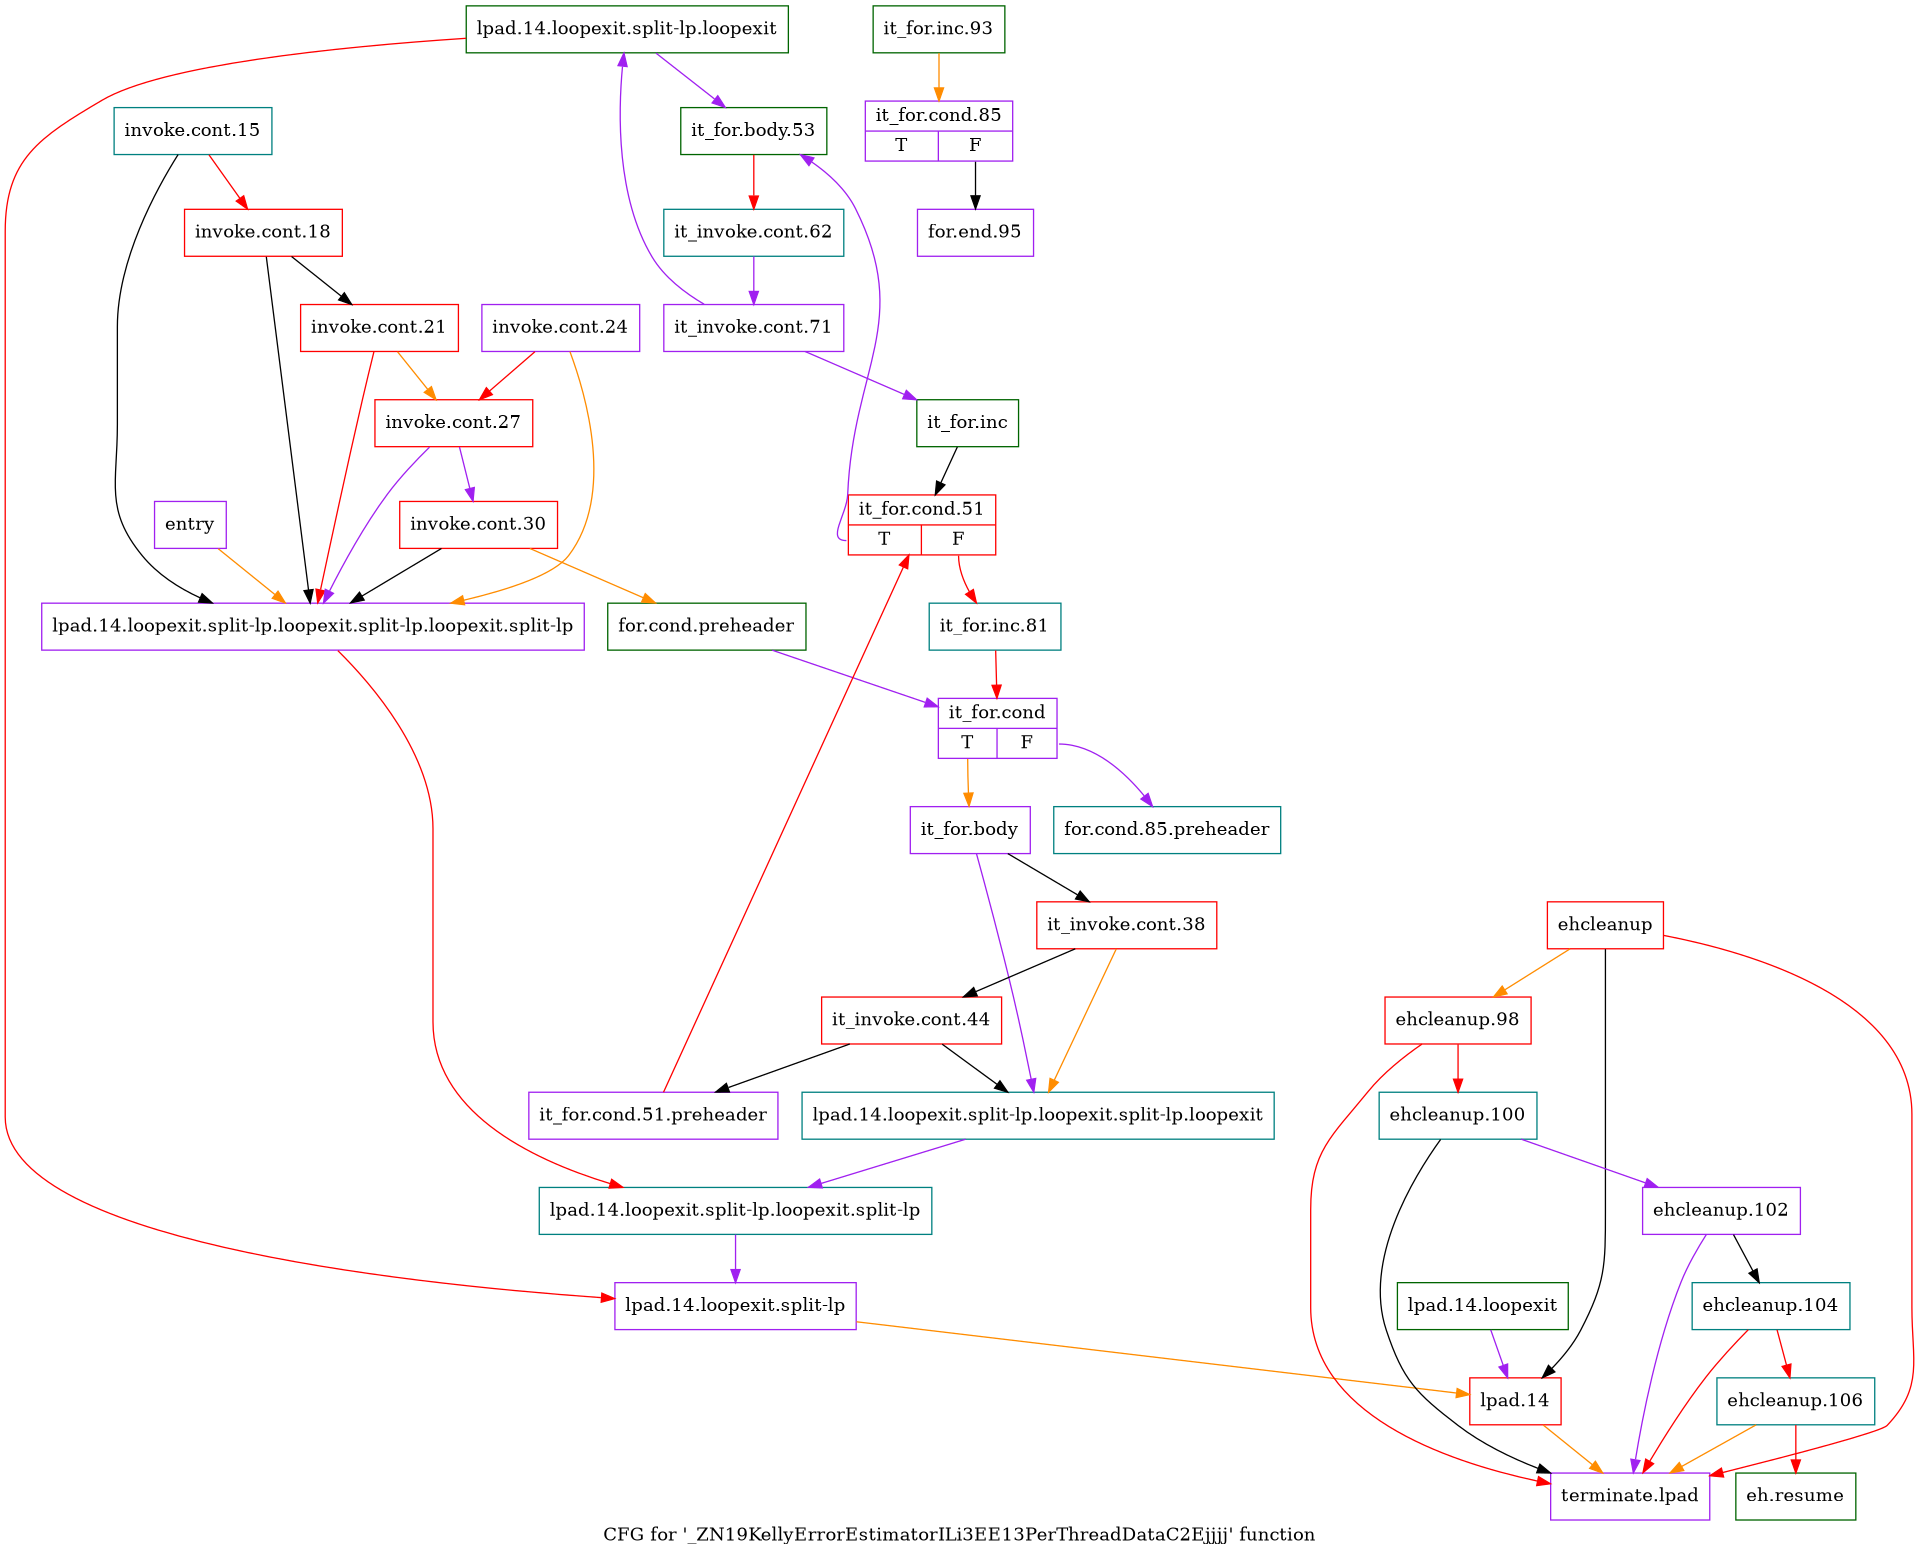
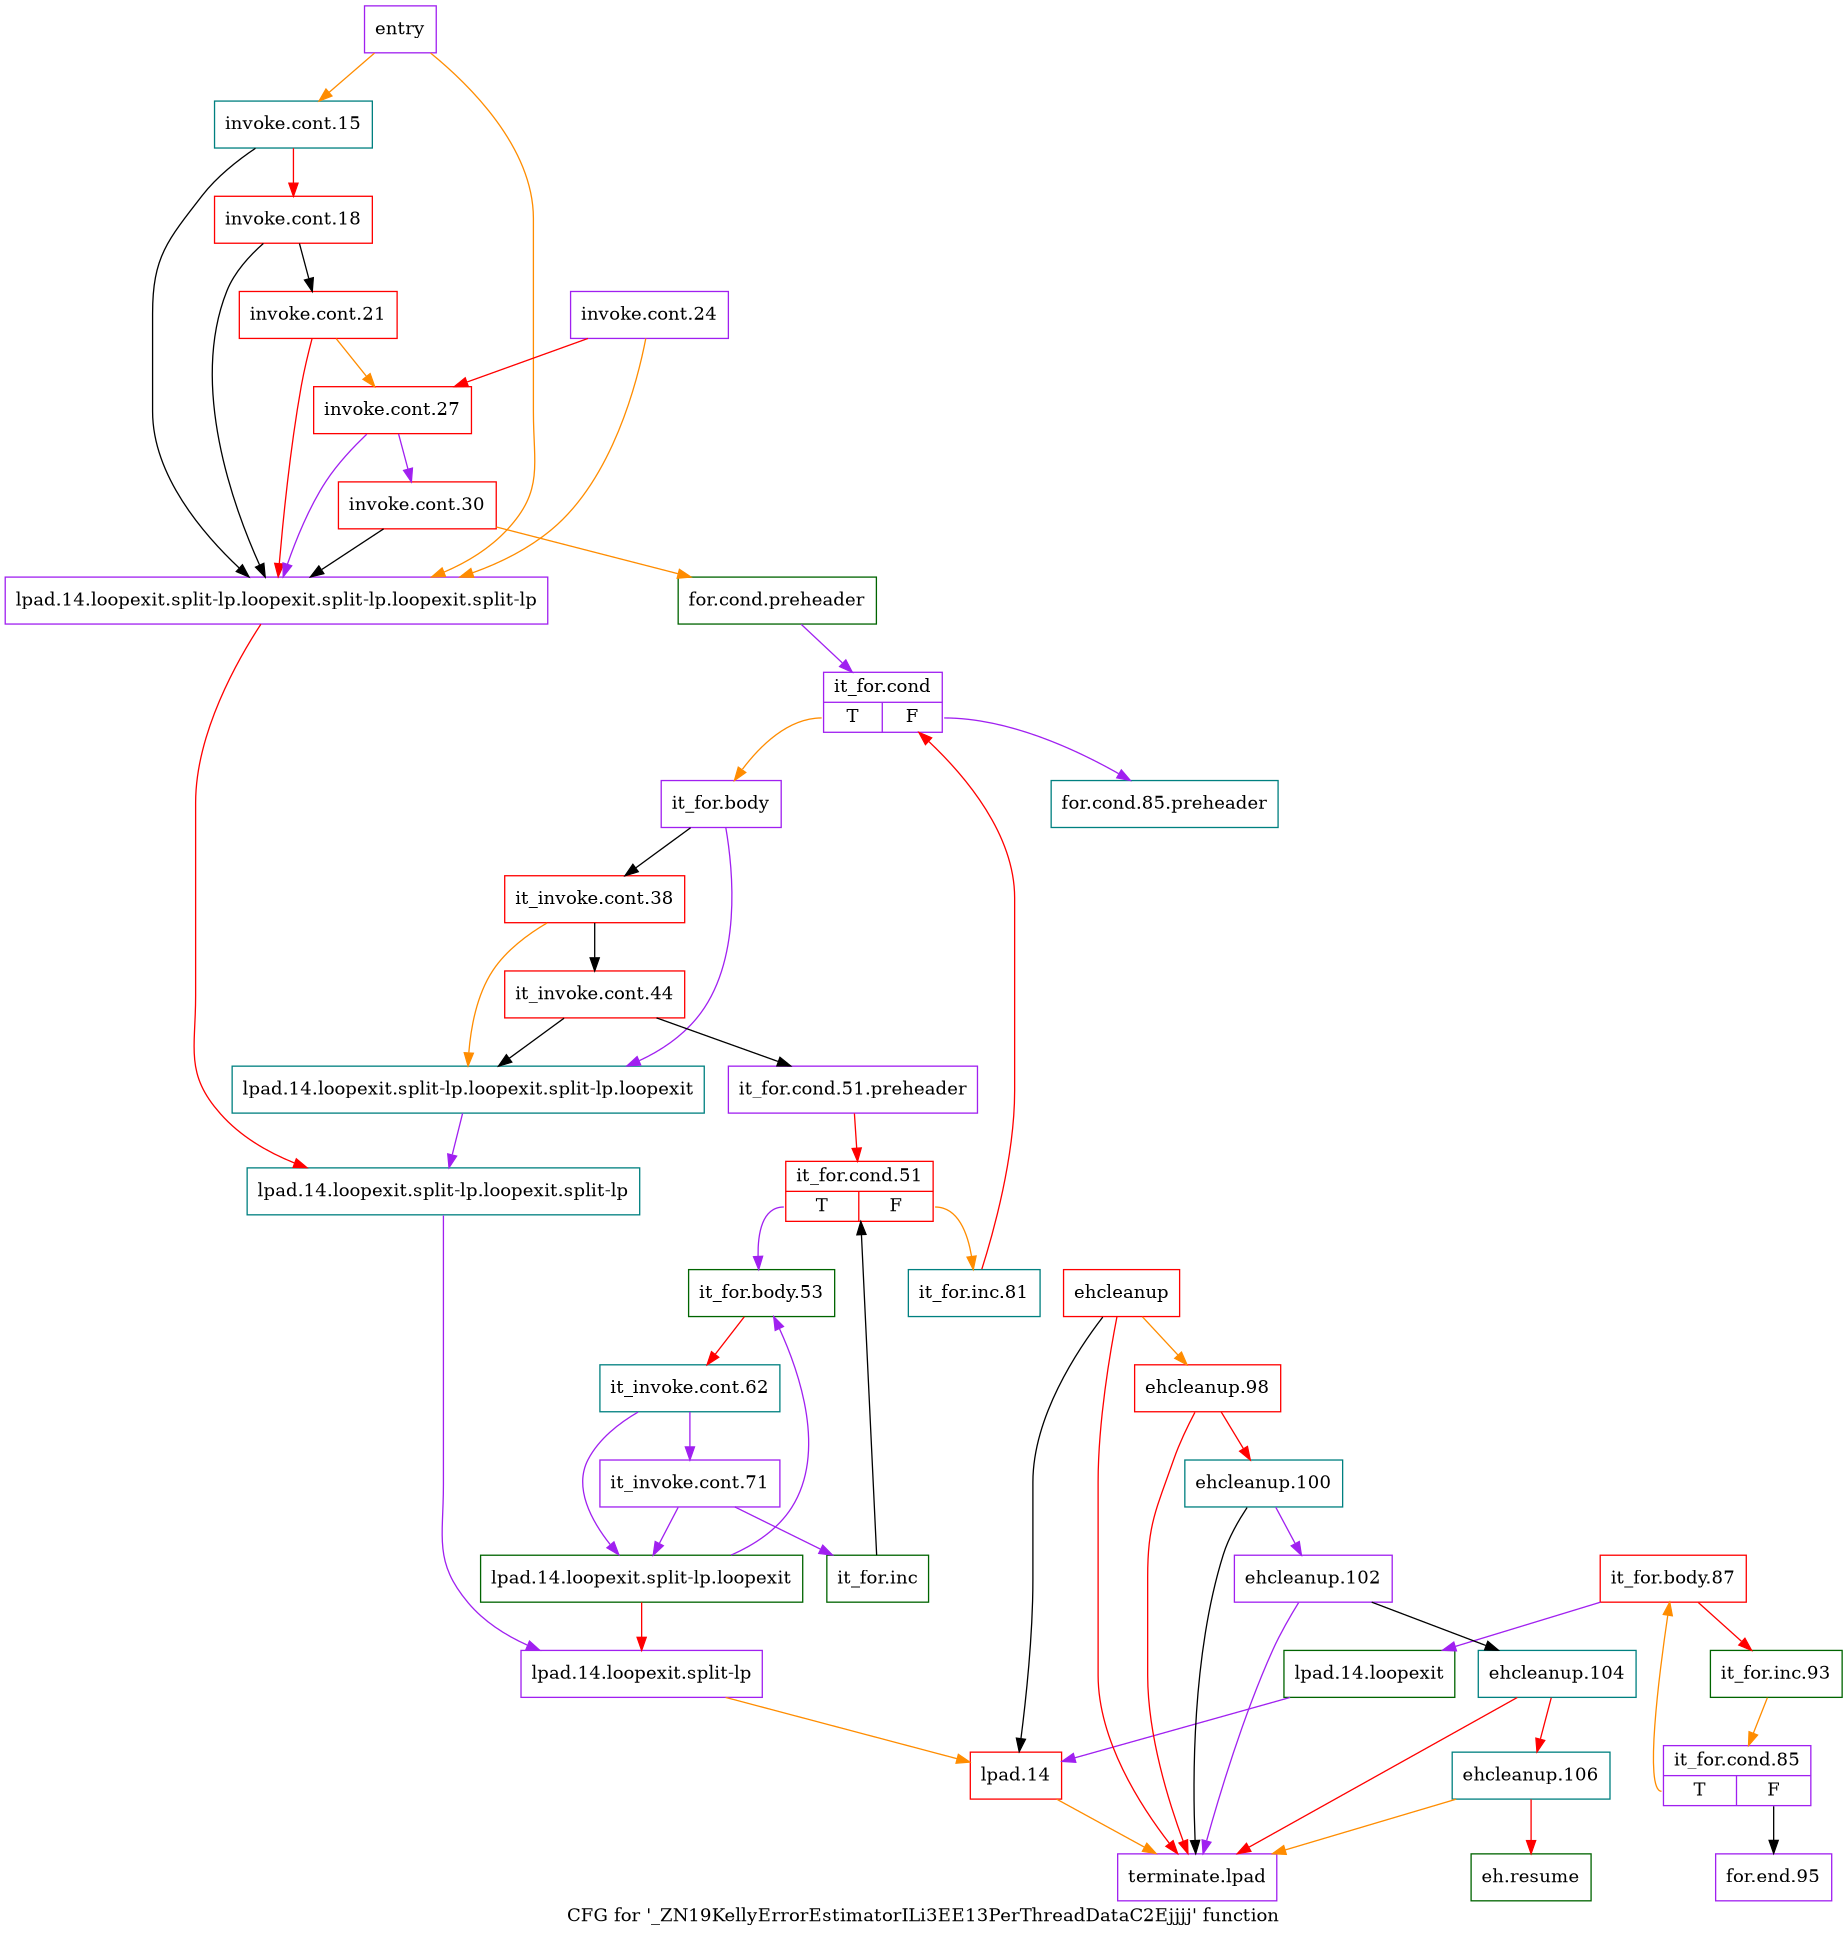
edge "entry" -> "invoke.cont.15": added
edge "it_for.cond.51" -> "it_for.inc.81": color red -> darkorange
edge "it_invoke.cont.62" -> "lpad.14.loopexit.split-lp.loopexit": added
node "it_for.body.87": added
